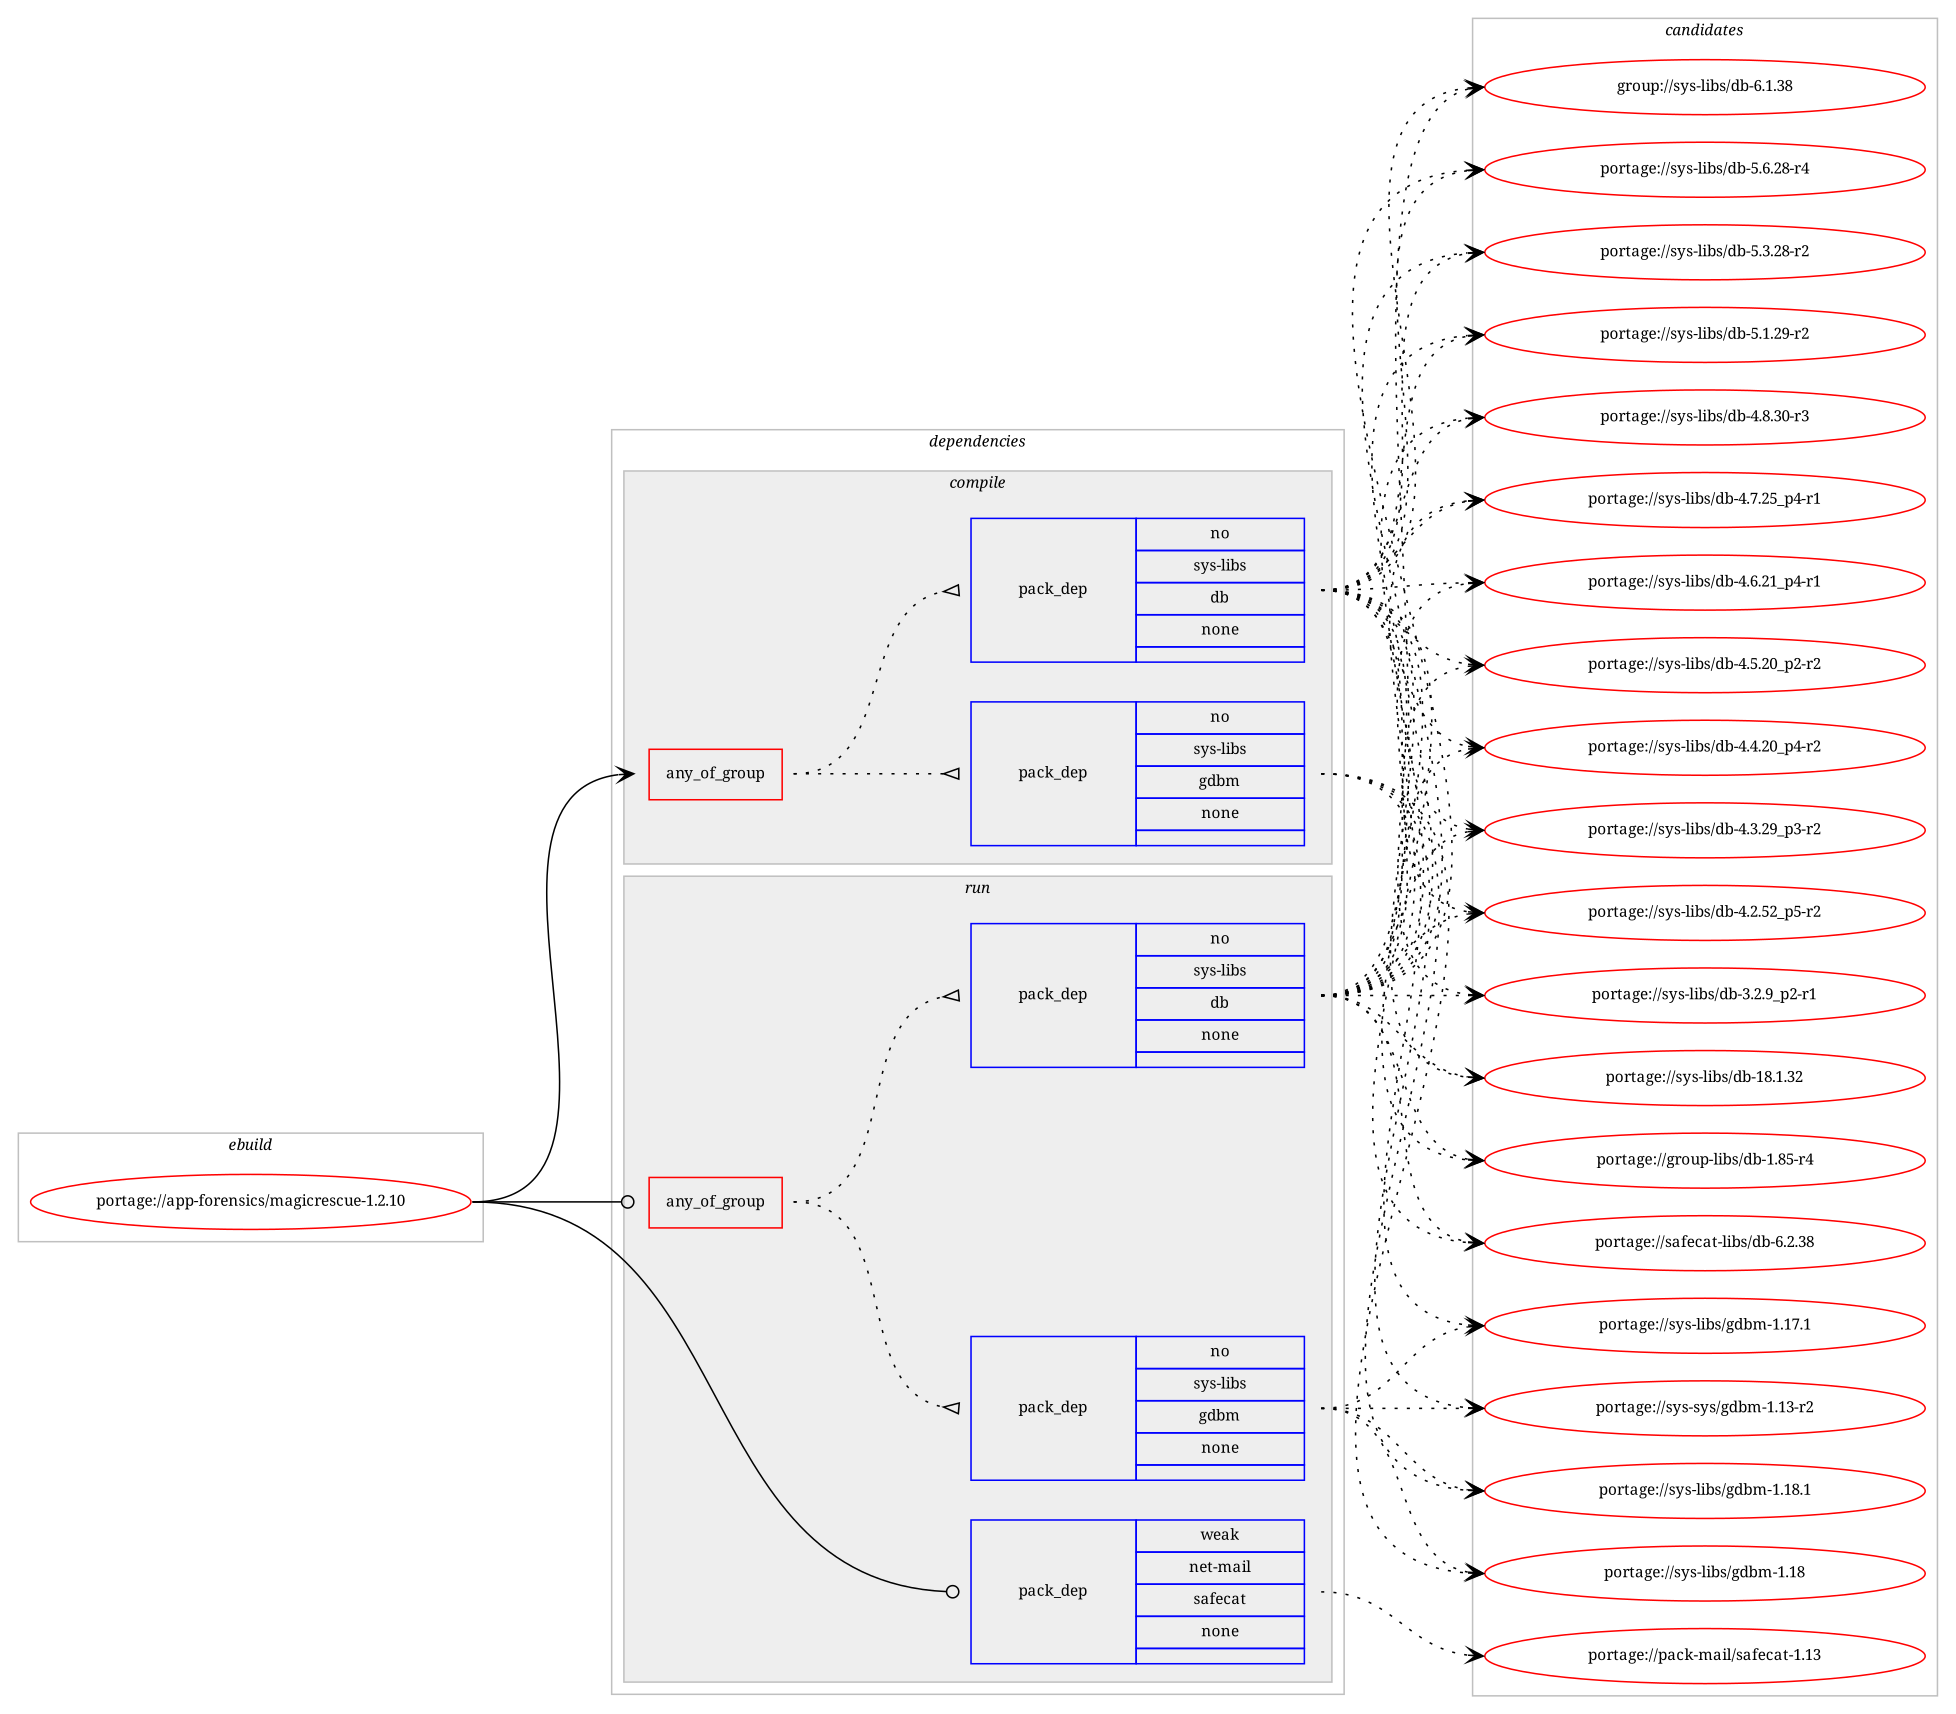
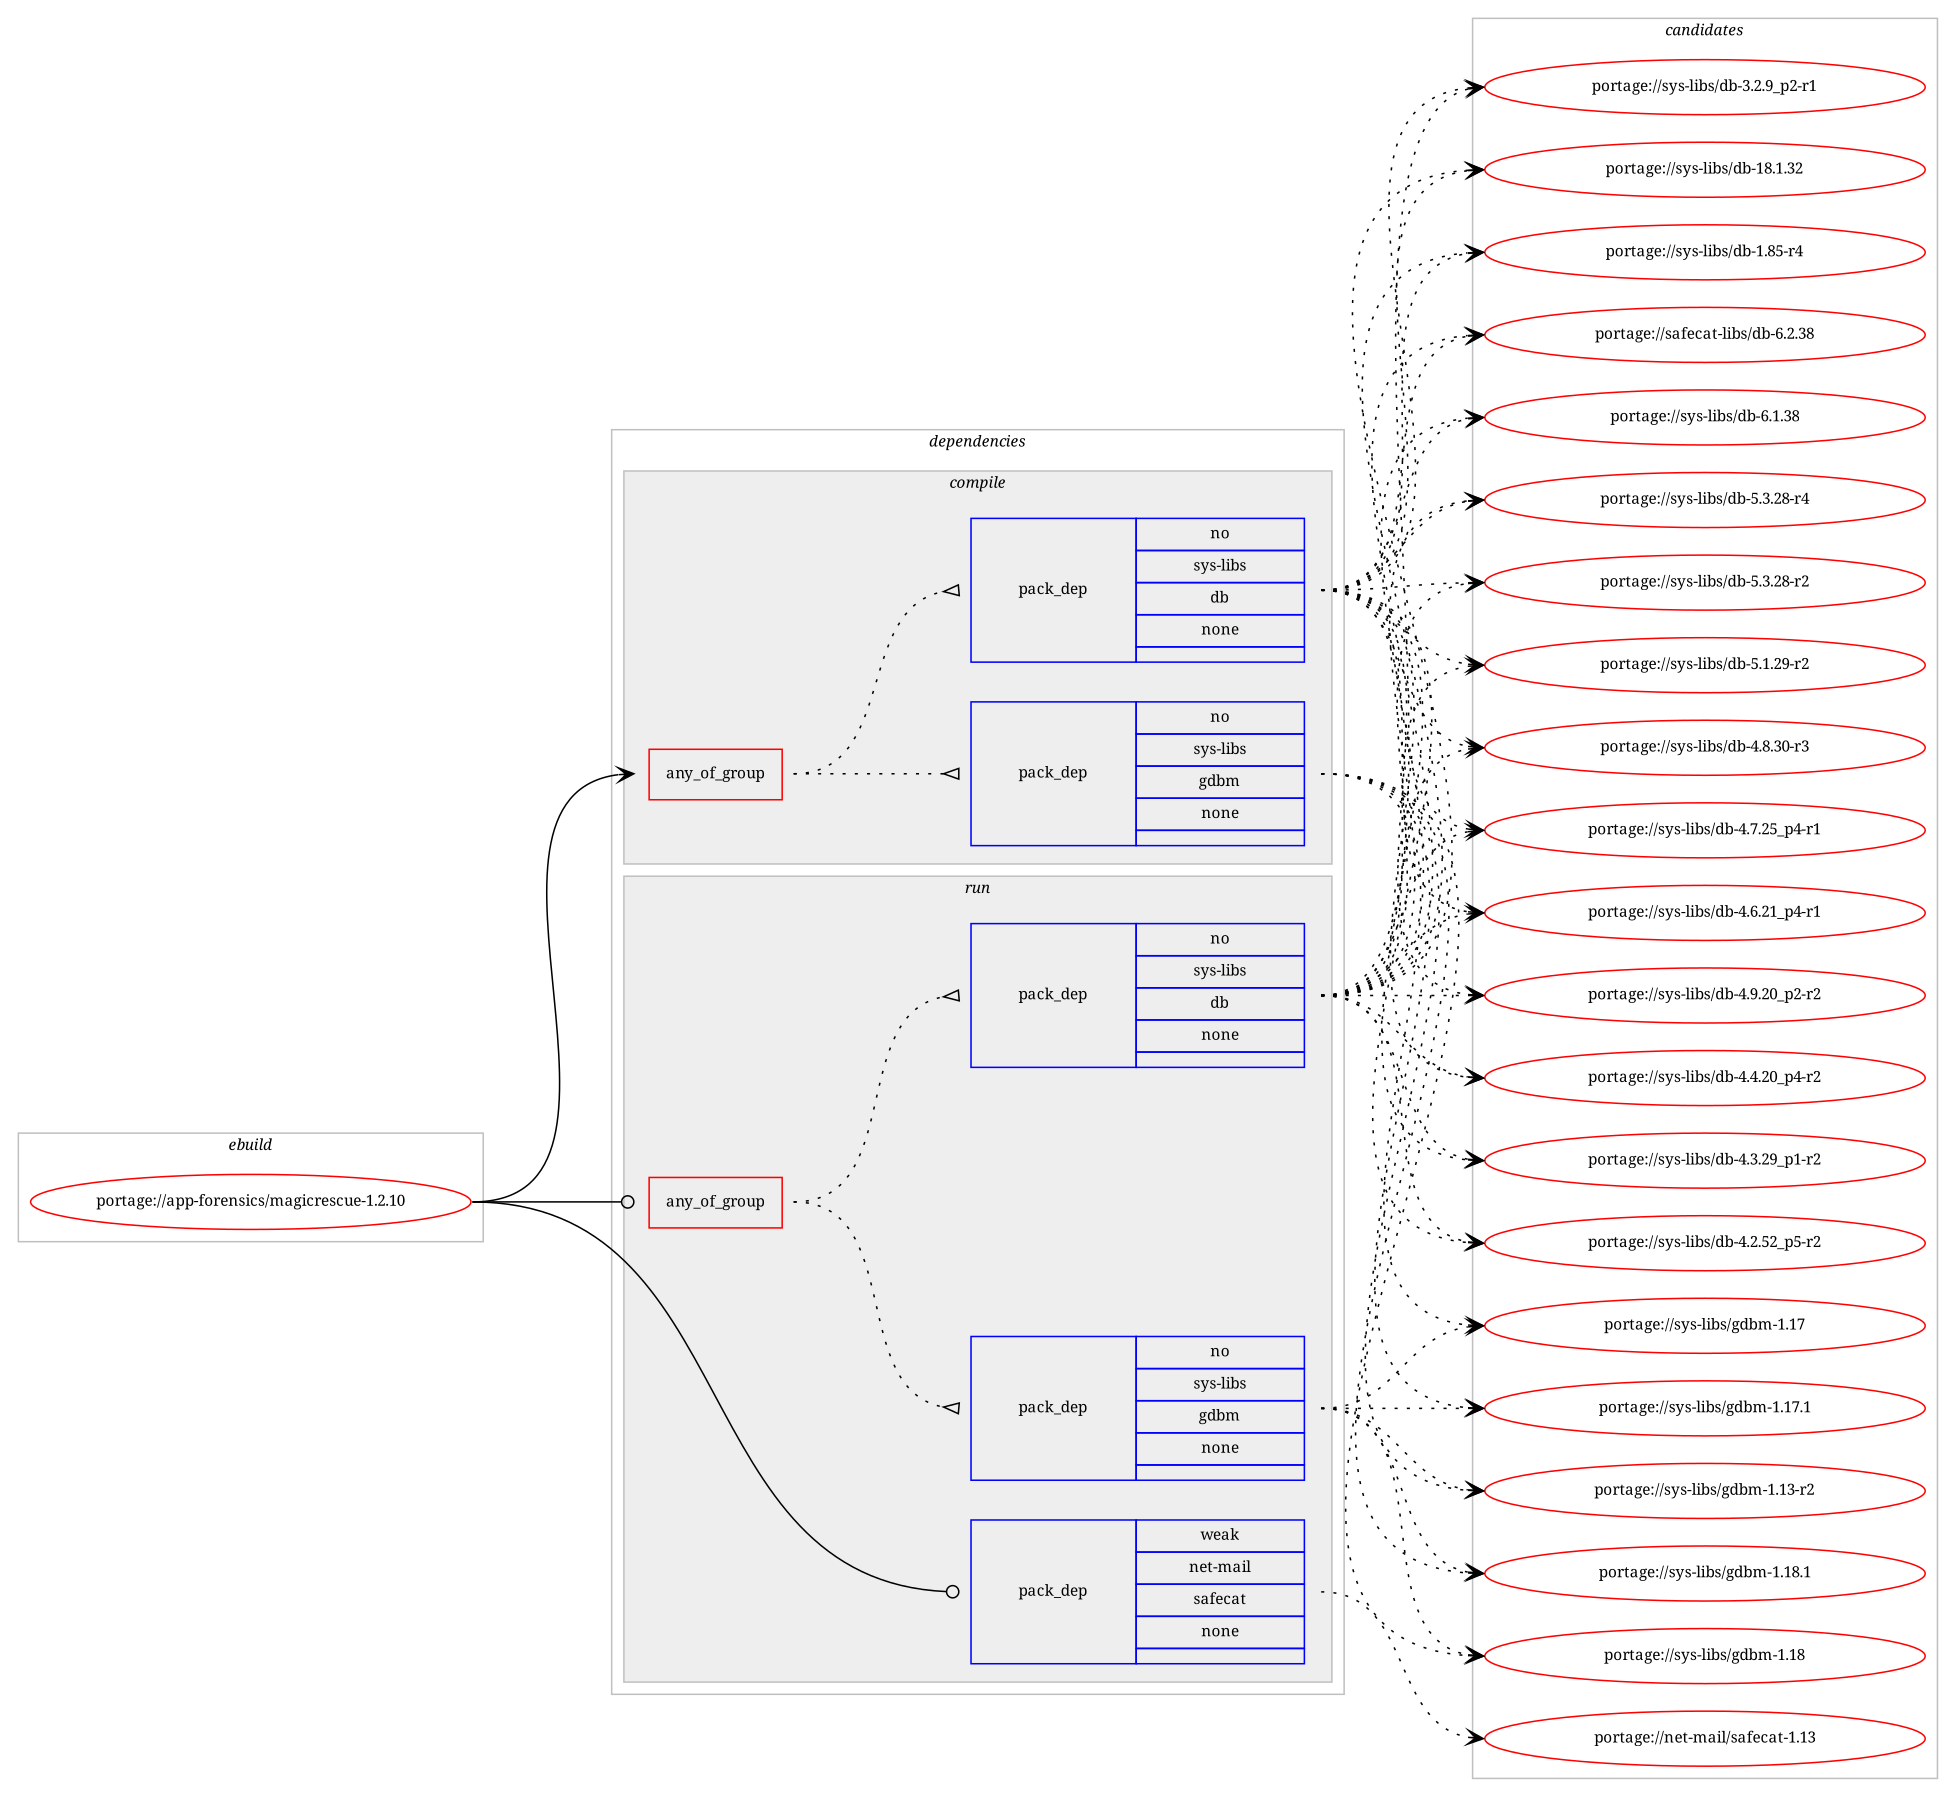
node "group://sys-libs/db-6.1.38": label "group://sys-libs/db-6.1.38" -> "portage://sys-libs/db-6.1.38"
node "portage://sys-libs/db-5.6.28-r4": label "portage://sys-libs/db-5.6.28-r4" -> "portage://sys-libs/db-5.3.28-r4"
node "portage://sys-libs/db-4.5.20_p2-r2": label "portage://sys-libs/db-4.5.20_p2-r2" -> "portage://sys-libs/db-4.9.20_p2-r2"
node "portage://sys-libs/db-4.3.29_p3-r2": label "portage://sys-libs/db-4.3.29_p3-r2" -> "portage://sys-libs/db-4.3.29_p1-r2"
node "portage://group-libs/db-1.85-r4": label "portage://group-libs/db-1.85-r4" -> "portage://sys-libs/db-1.85-r4"
node "portage://sys-libs/gdbm-1.17": added
node "portage://sys-sys/gdbm-1.13-r2": label "portage://sys-sys/gdbm-1.13-r2" -> "portage://sys-libs/gdbm-1.13-r2"
node "portage://pack-mail/safecat-1.13": label "portage://pack-mail/safecat-1.13" -> "portage://net-mail/safecat-1.13"
